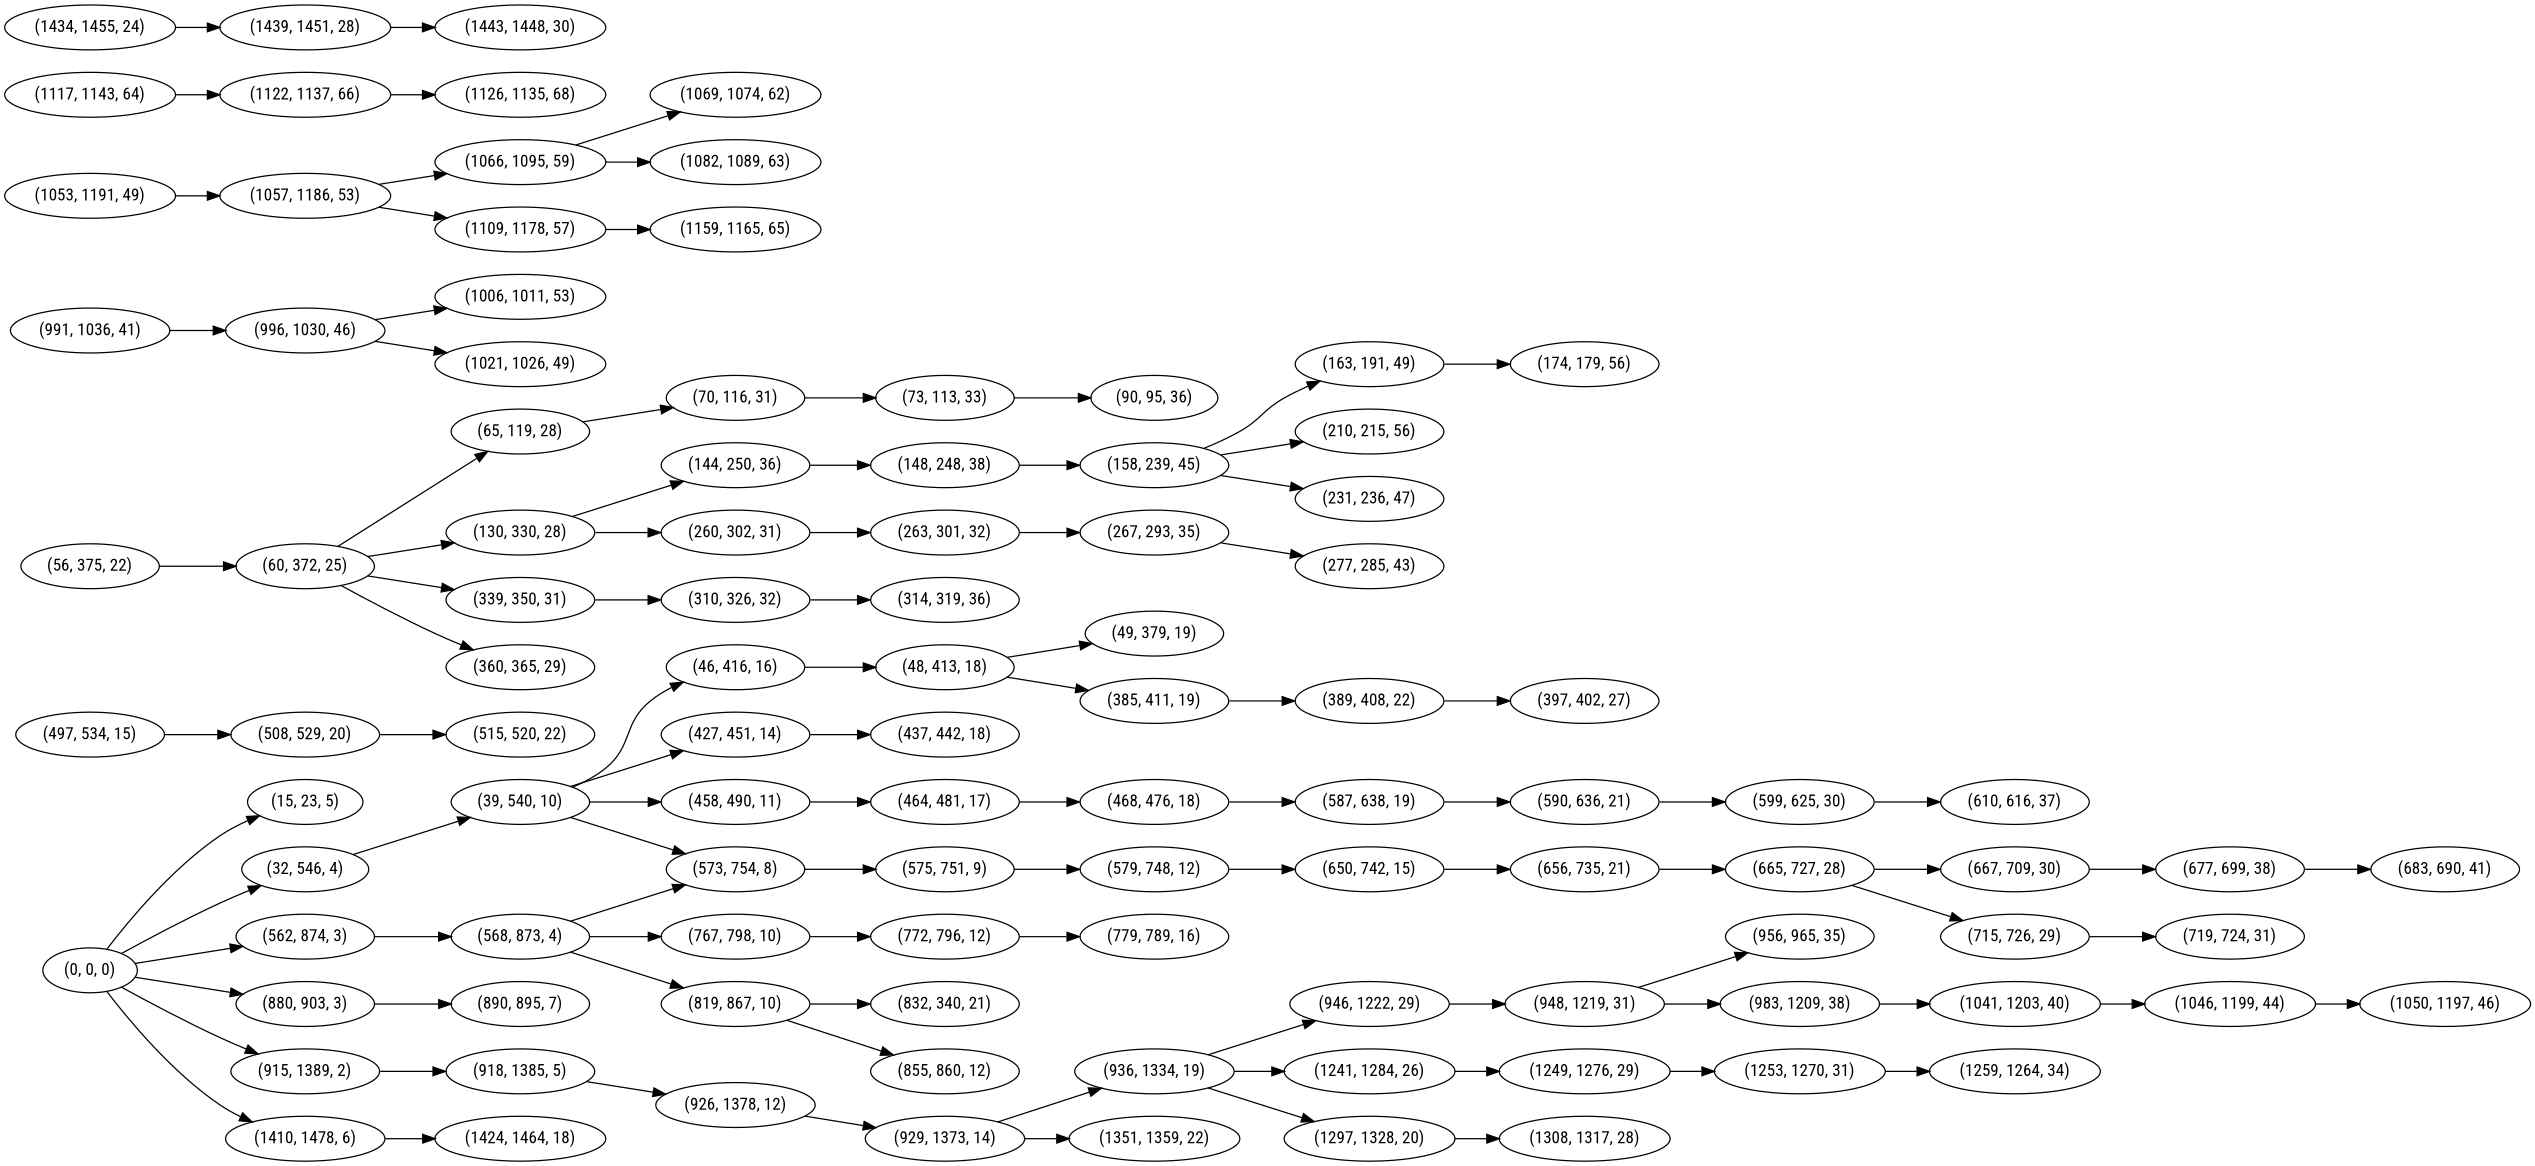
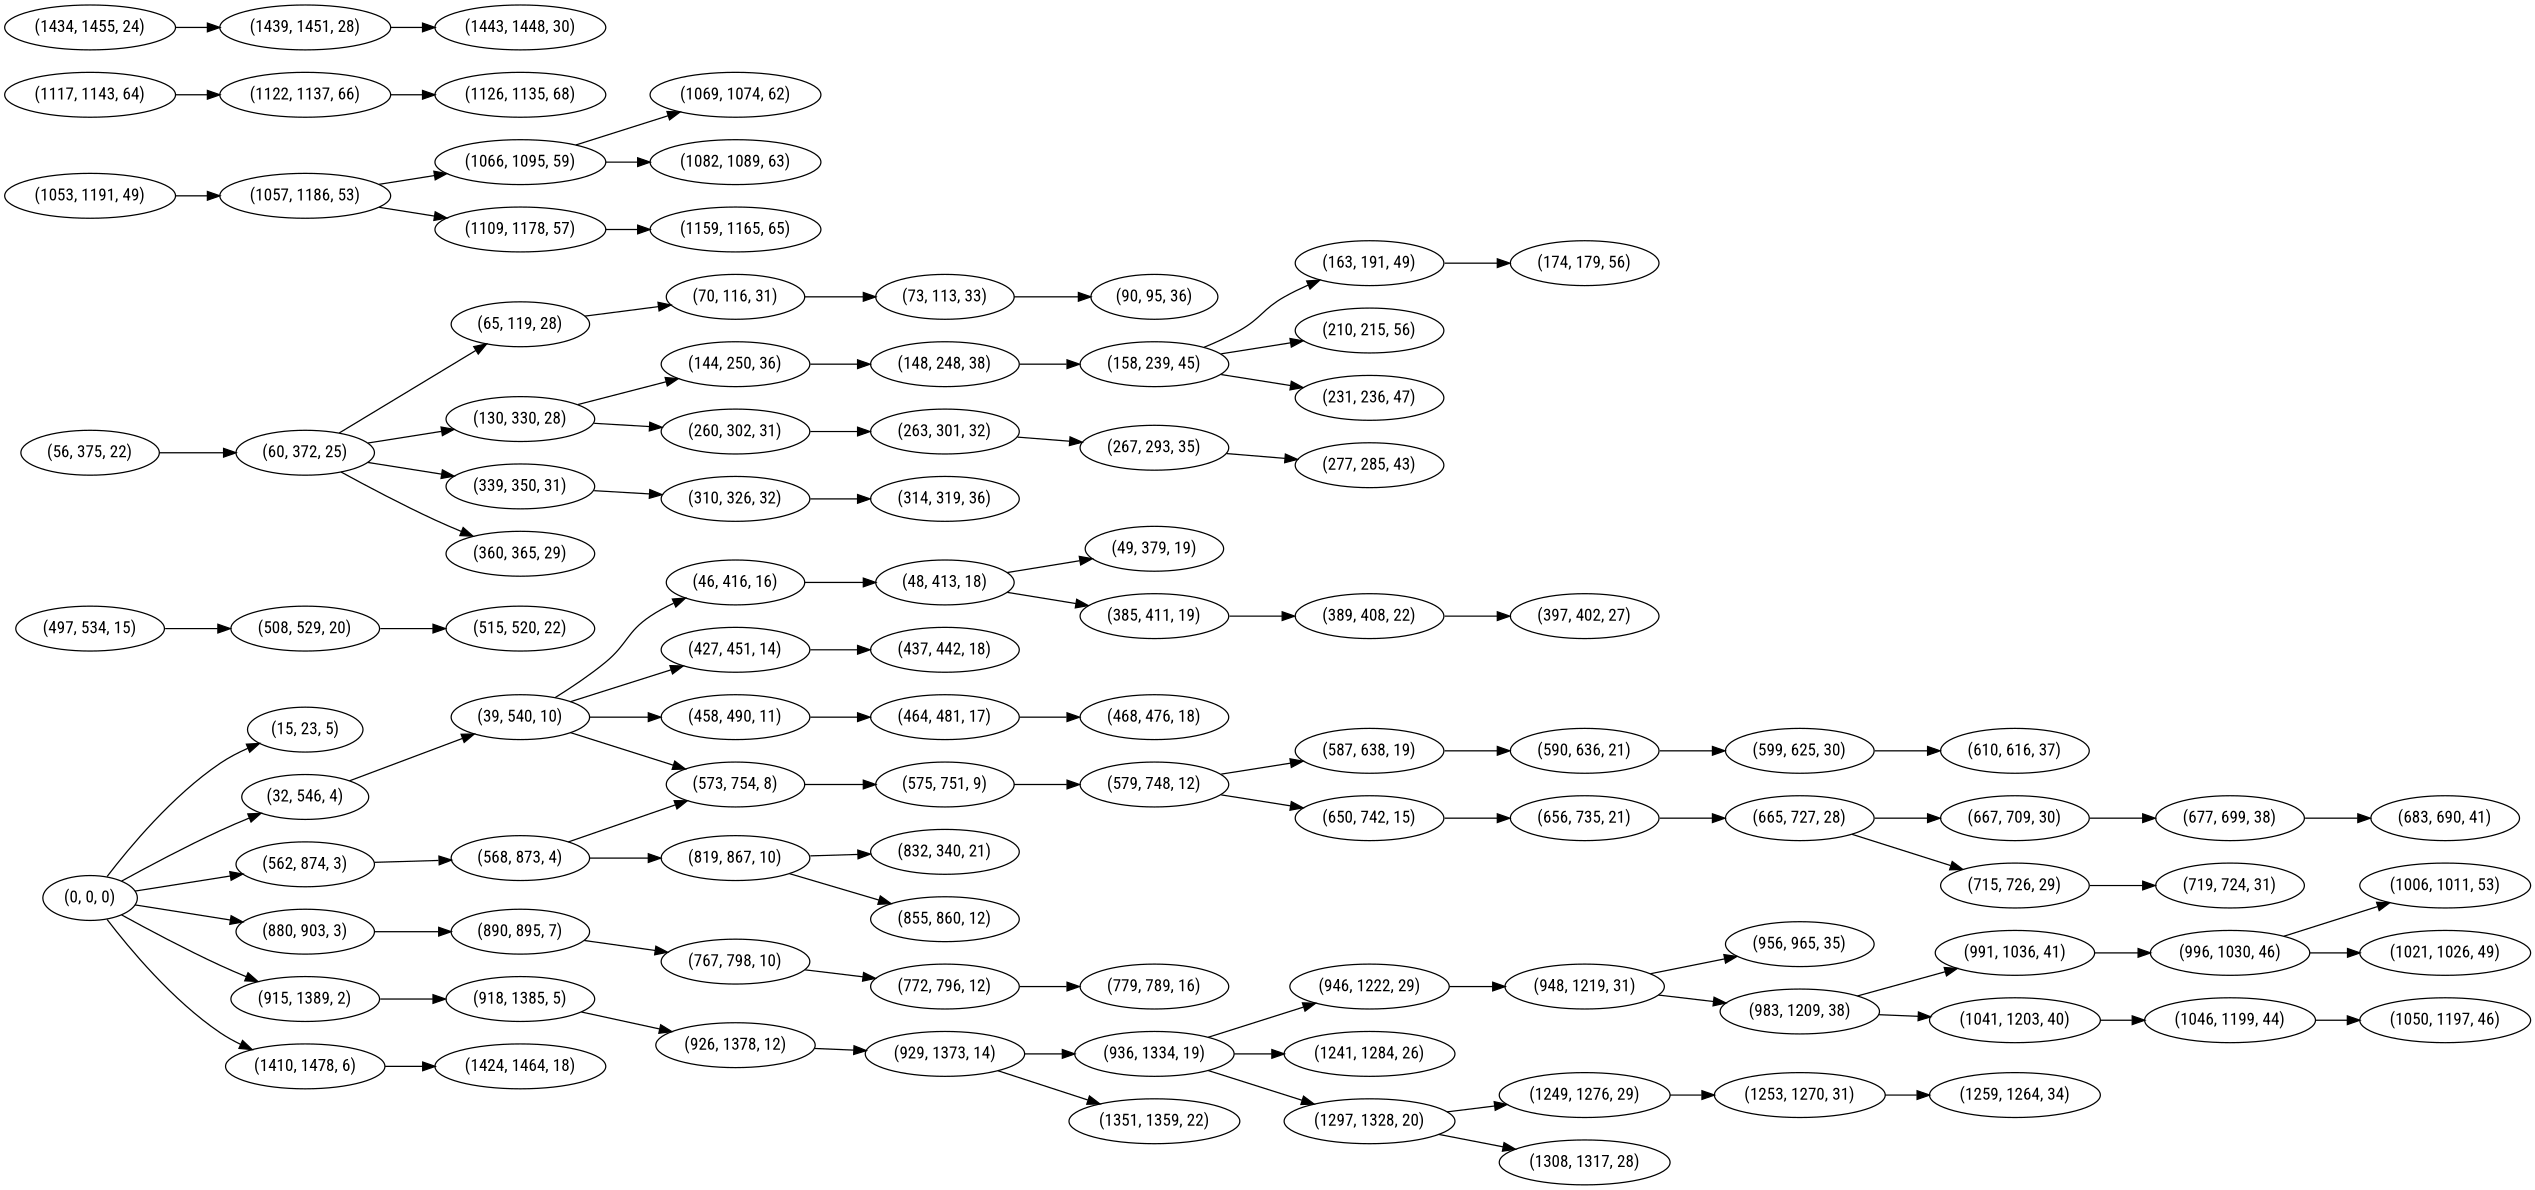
edge "(468, 476, 18)" -> "(587, 638, 19)": now "(579, 748, 12)" -> "(587, 638, 19)"
edge "(568, 873, 4)" -> "(767, 798, 10)": now "(890, 895, 7)" -> "(767, 798, 10)"
edge "(983, 1209, 38)" -> "(991, 1036, 41)": added
edge "(1241, 1284, 26)" -> "(1249, 1276, 29)": now "(1297, 1328, 20)" -> "(1249, 1276, 29)"
